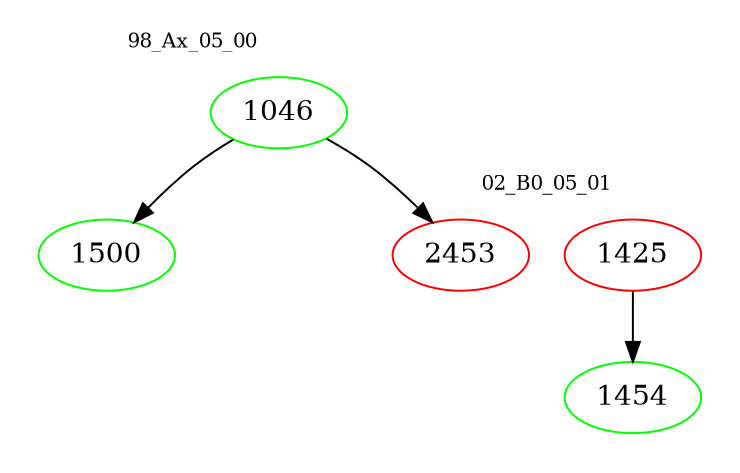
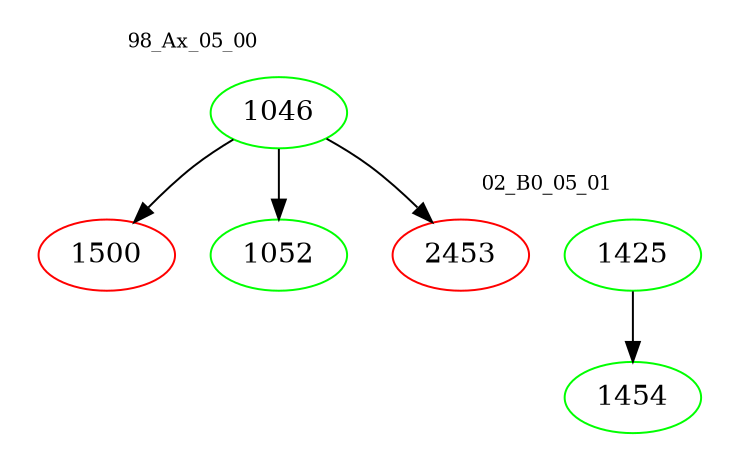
node "1500": color green -> red
node "1052": added
node "1425": color red -> green
